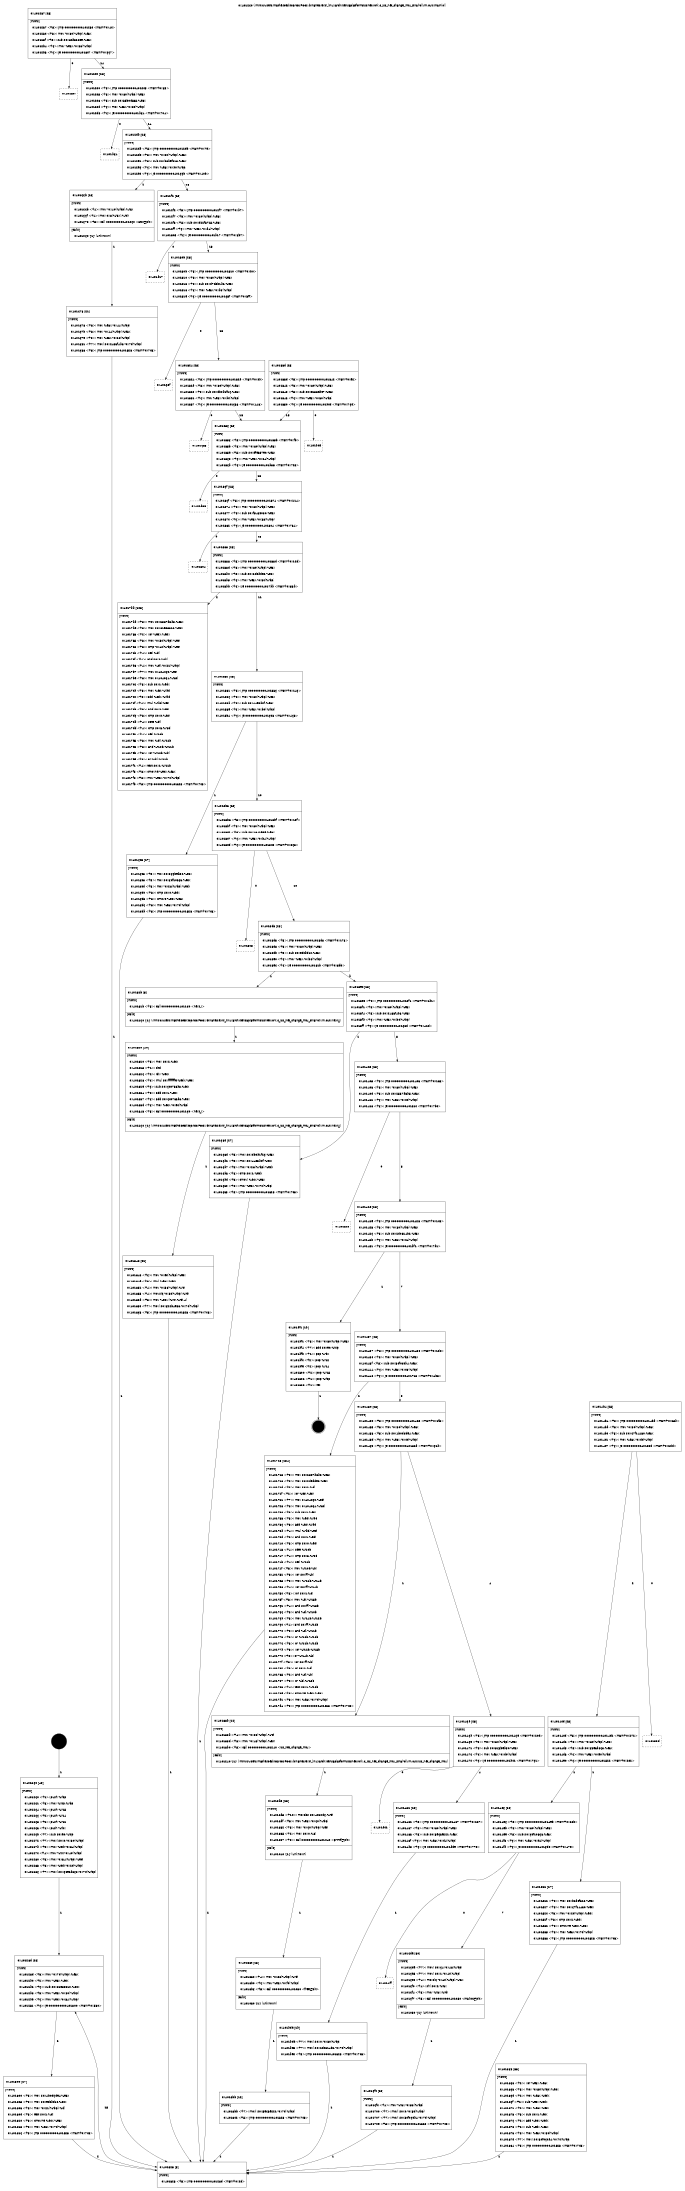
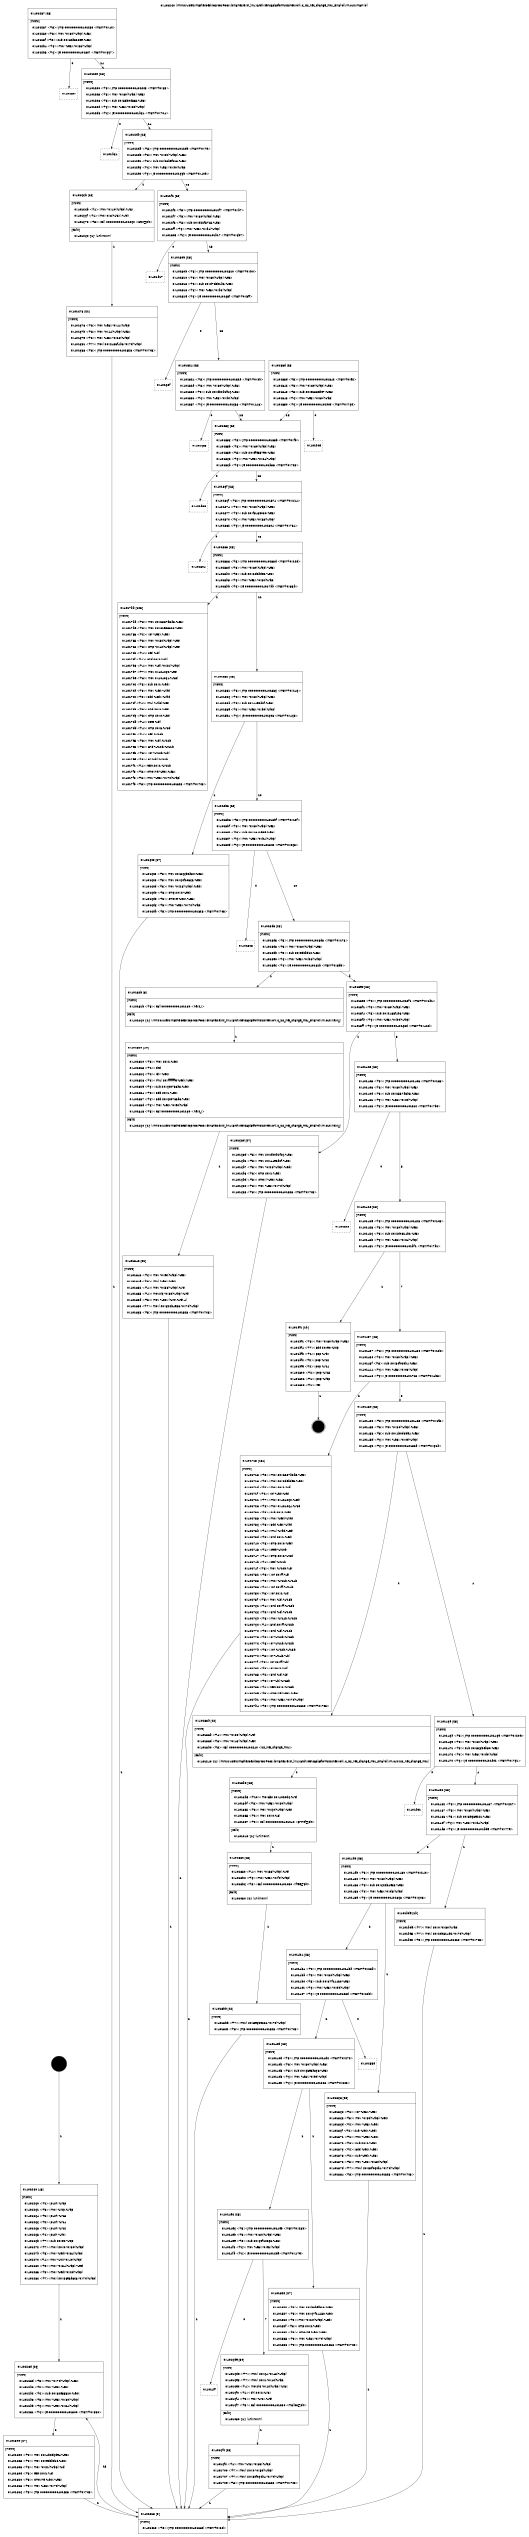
node "0x40149b [25]": added
